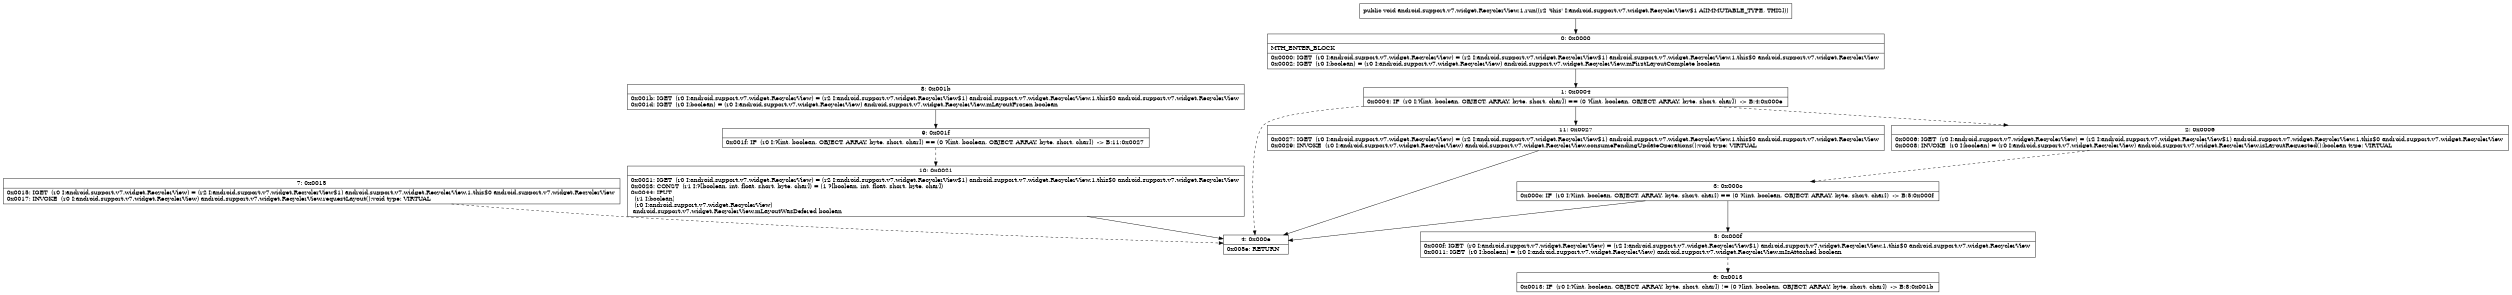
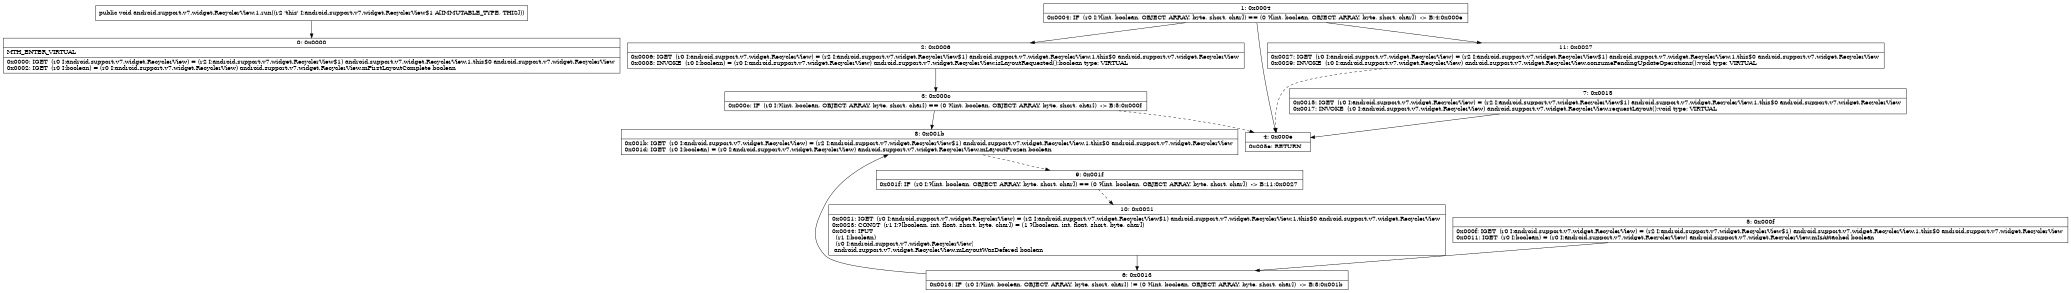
node "0: 0x0000": text "MTH_ENTER_BLOCK" -> "MTH_ENTER_VIRTUAL"
edge "0: 0x0000" -> "1: 0x0004": removed
edge "1: 0x0004" -> "2: 0x0006": style dashed -> solid
edge "8: 0x001b" -> "9: 0x001f": style solid -> dashed
edge "1: 0x0004" -> "4: 0x000e": style dashed -> solid
edge "2: 0x0006" -> "3: 0x000c": style dashed -> solid
edge "11: 0x0027" -> "4: 0x000e": style solid -> dashed
edge "3: 0x000c" -> "5: 0x000f": now "3: 0x000c" -> "8: 0x001b"
edge "3: 0x000c" -> "4: 0x000e": style solid -> dashed
edge "10: 0x0021" -> "4: 0x000e": now "10: 0x0021" -> "6: 0x0013"
edge "7: 0x0015" -> "4: 0x000e": style dashed -> solid
edge "6: 0x0013" -> "8: 0x001b": added
edge "5: 0x000f" -> "6: 0x0013": style dashed -> solid
